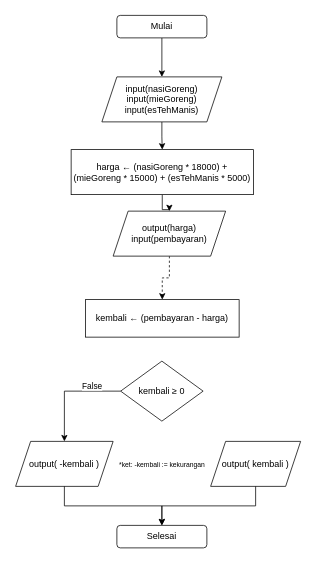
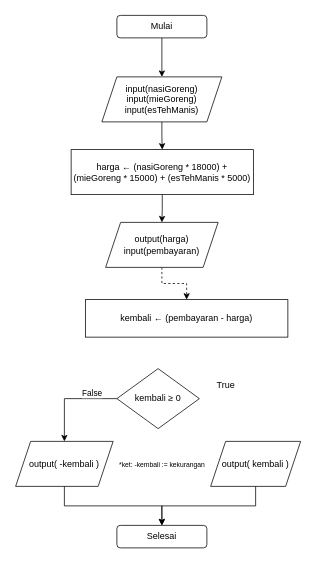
node "output(harga) input(pembayaran)": moved (169, 234) -> (162, 245)
node "kembali ← (pembayaran - harga)": size 154x38 -> 203x38
node "True": added
node "kembali ≥ 0": moved (162, 391) -> (158, 399)
